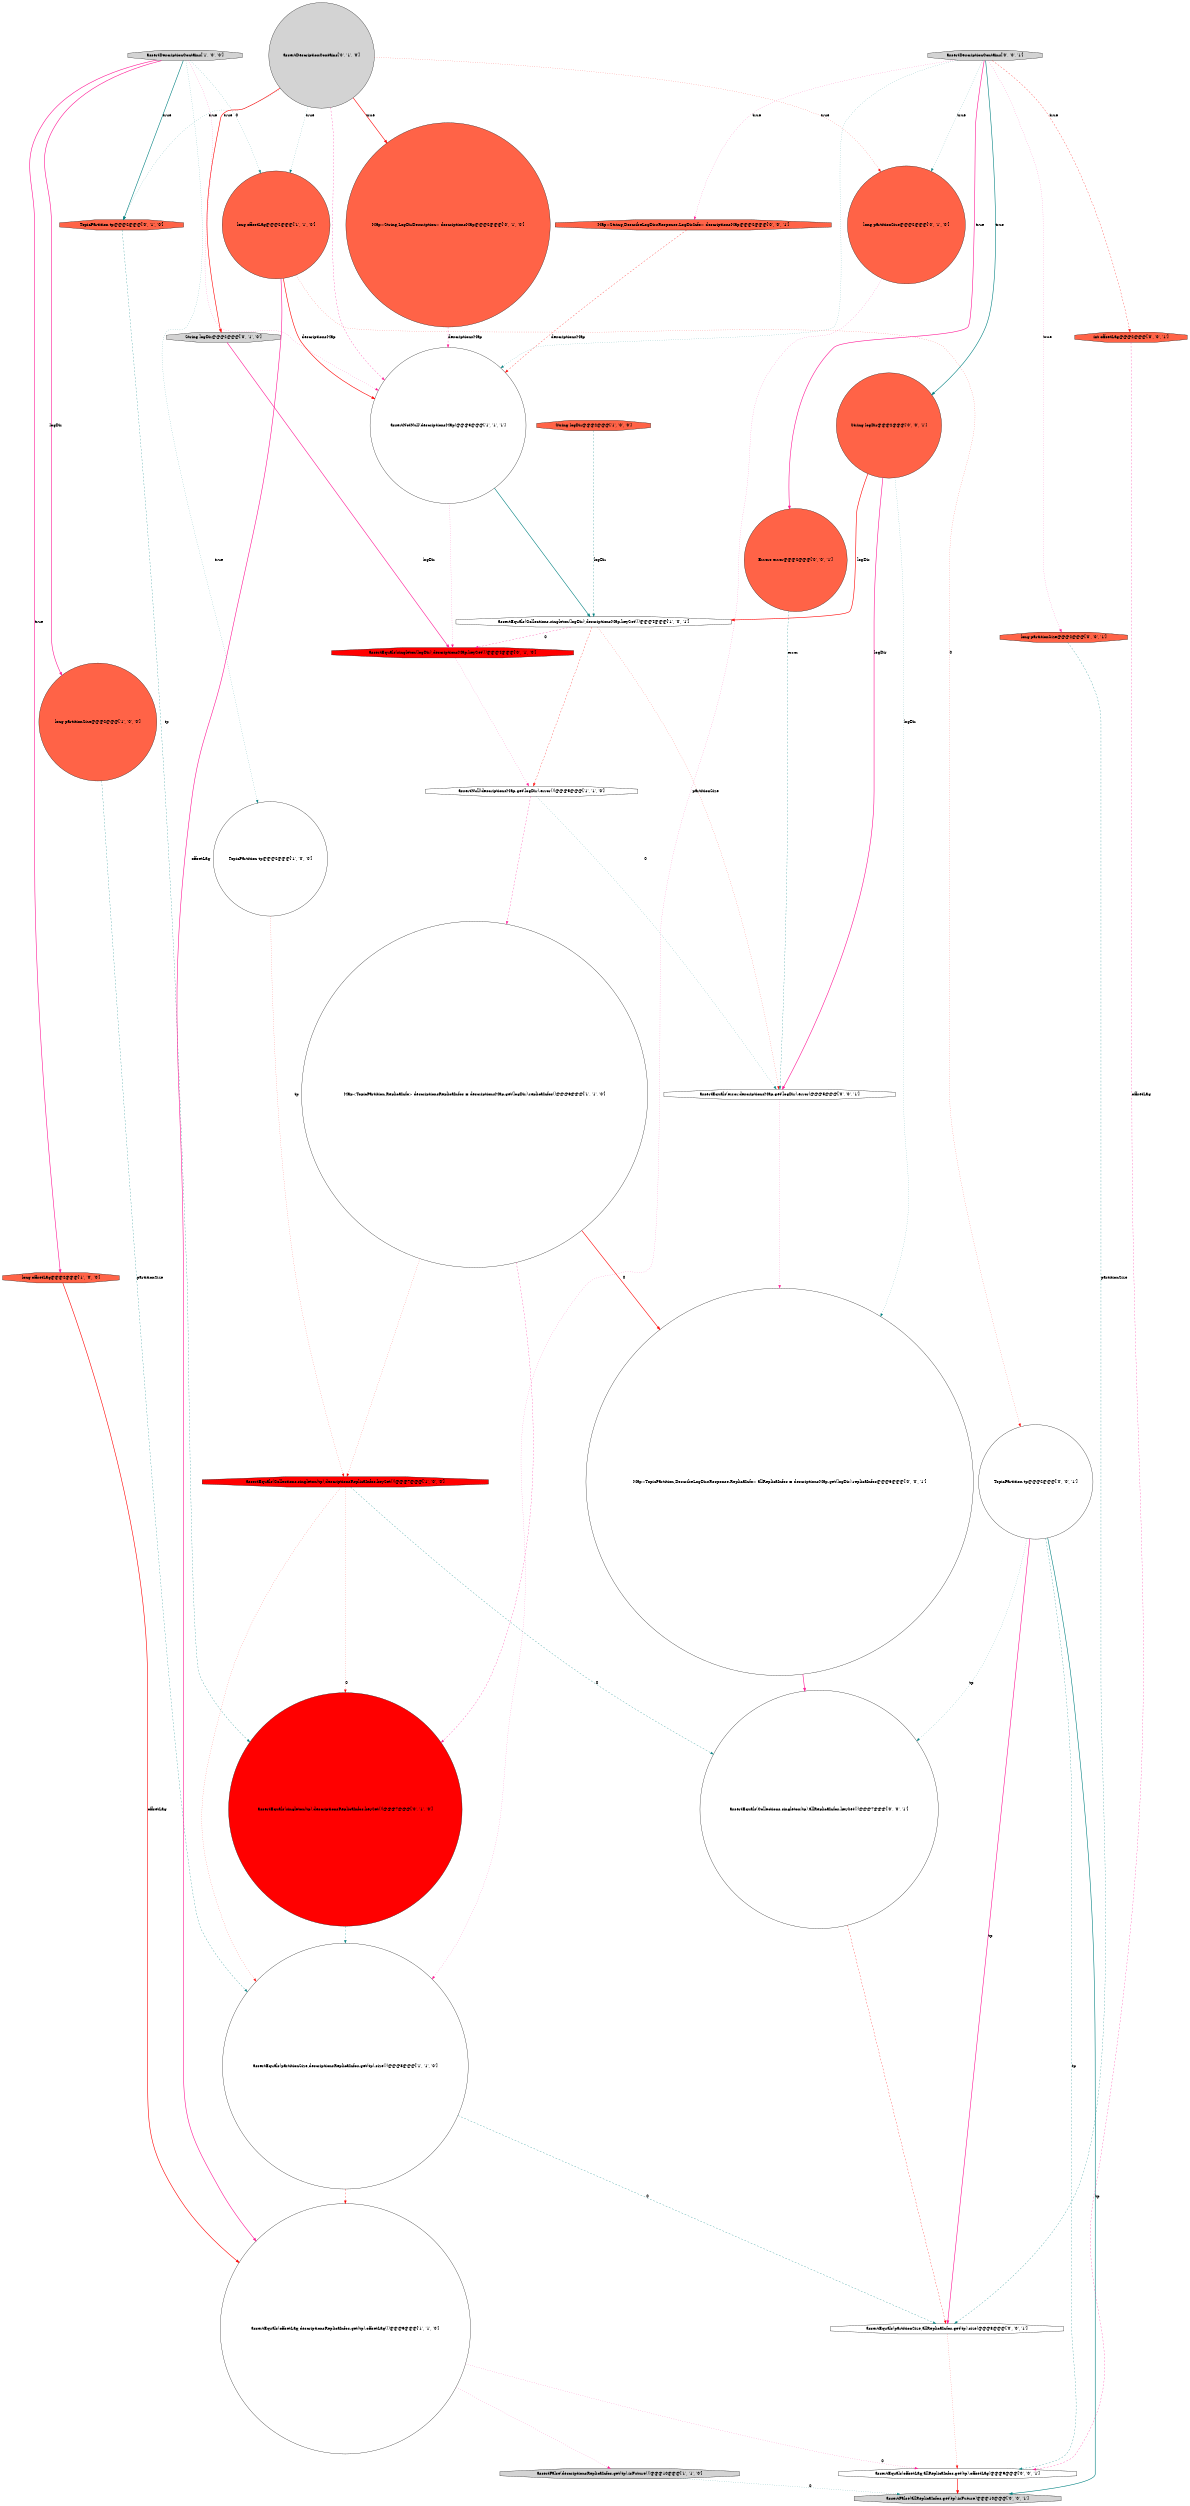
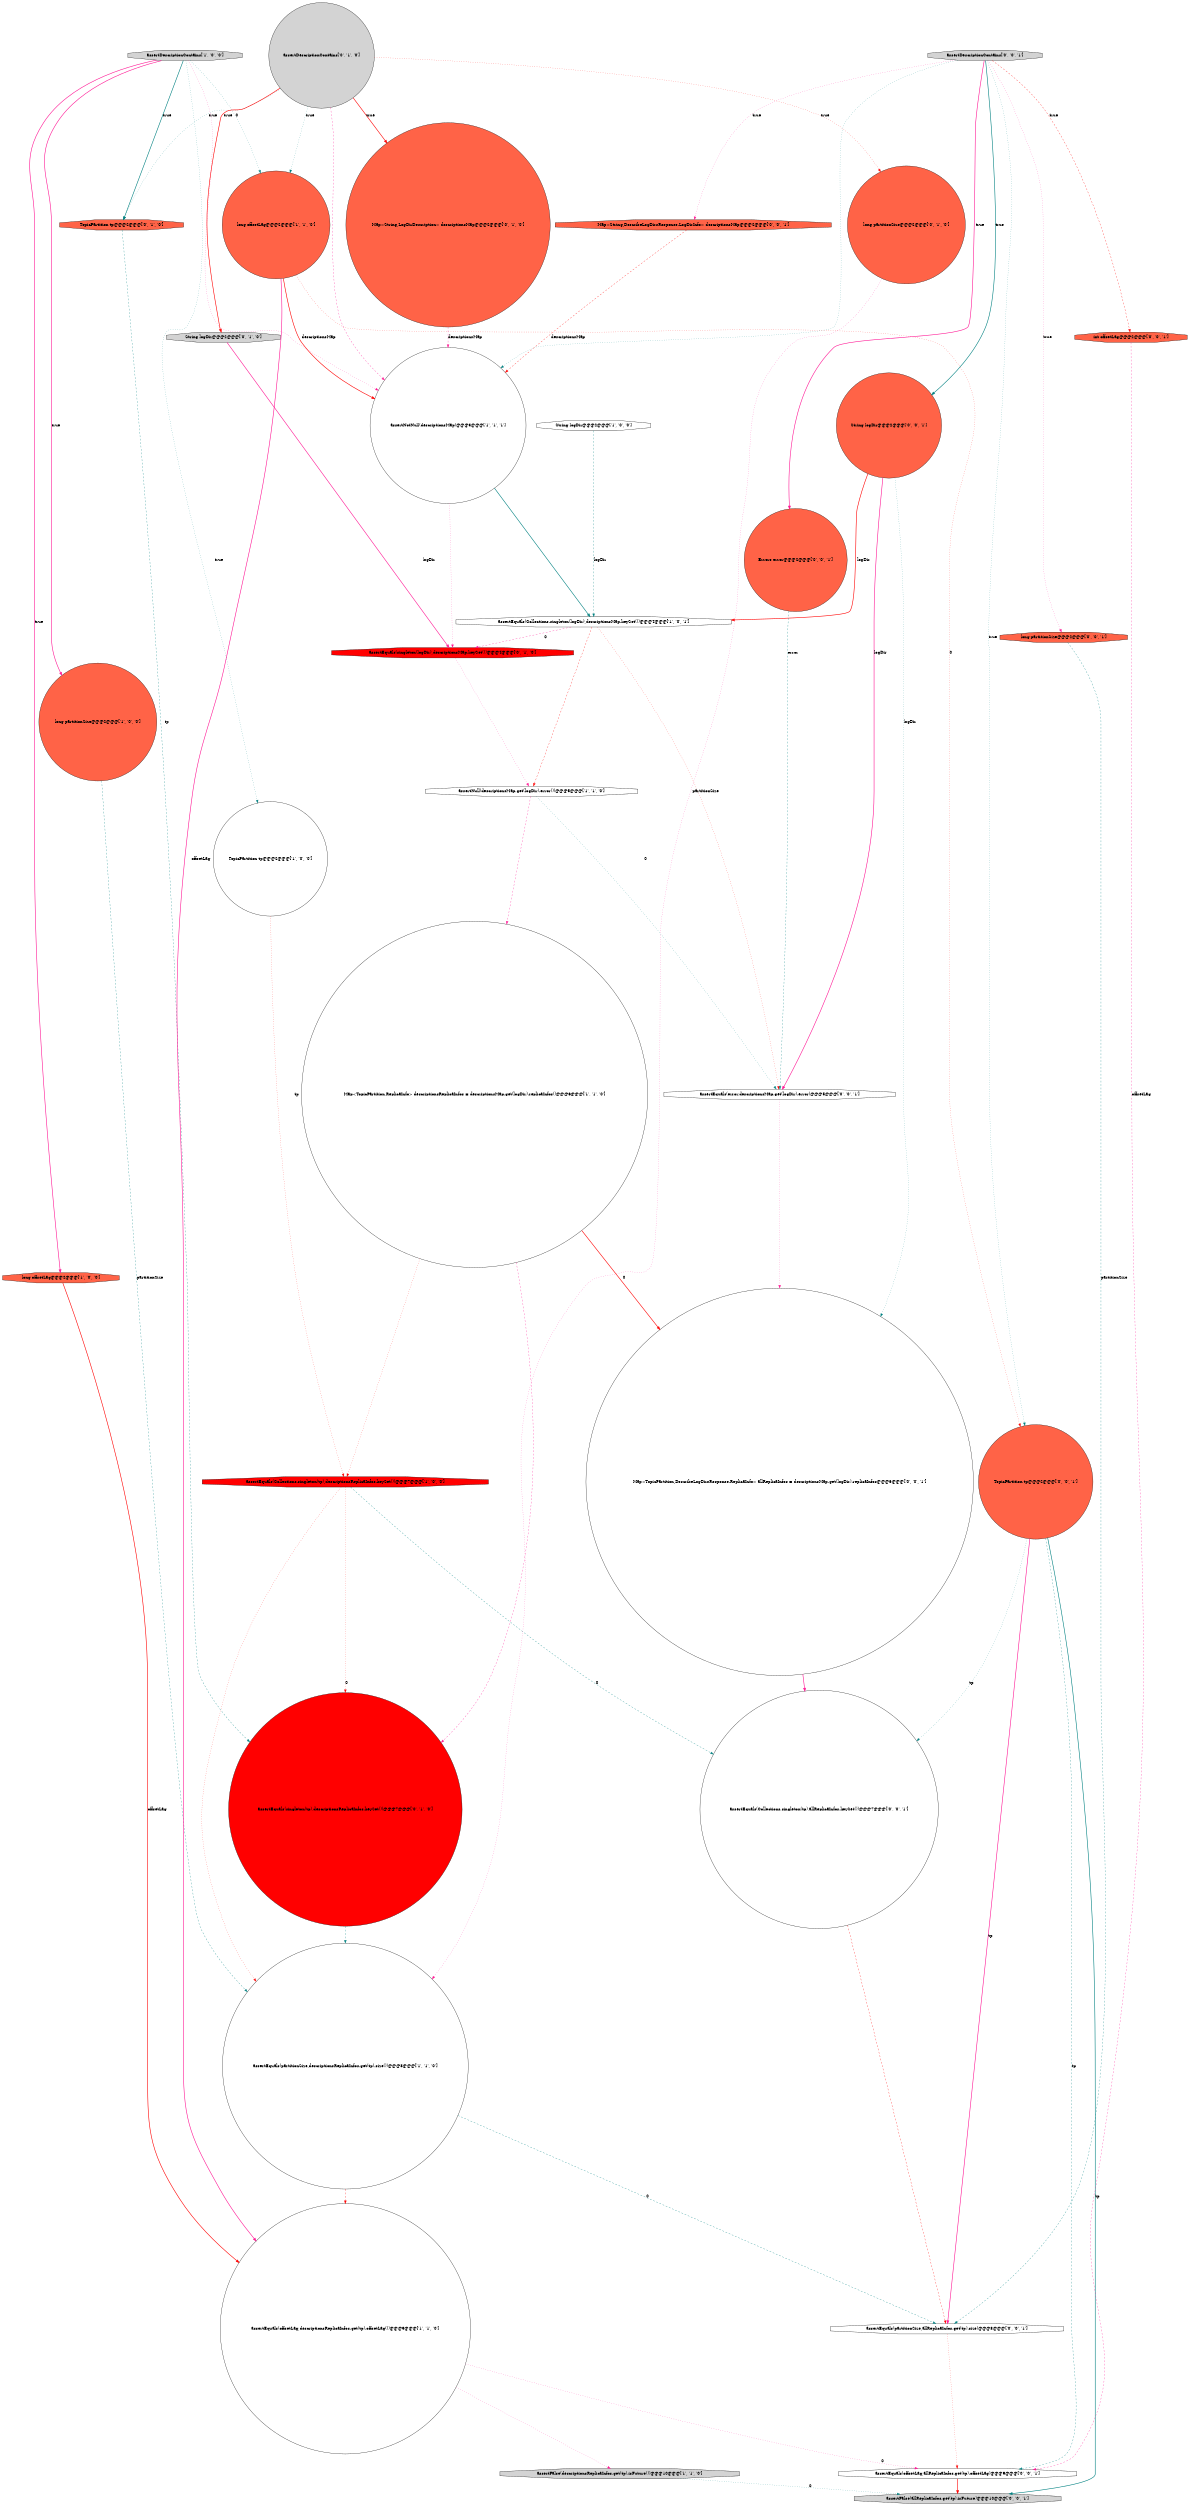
edge "assertDescriptionContains['0', '0', '1']" -> "long partitionSize@@@2@@@['0', '1', '0']": now "assertDescriptionContains['0', '0', '1']" -> "TopicPartition tp@@@2@@@['0', '0', '1']"
edge "assertDescriptionContains['1', '0', '0']" -> "long partitionSize@@@2@@@['1', '0', '0']": label "logDir" -> "true"
node "String logDir@@@2@@@['1', '0', '0']": fillcolor tomato -> white
node "TopicPartition tp@@@2@@@['0', '0', '1']": fillcolor white -> tomato
